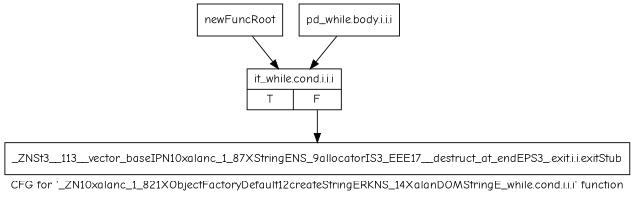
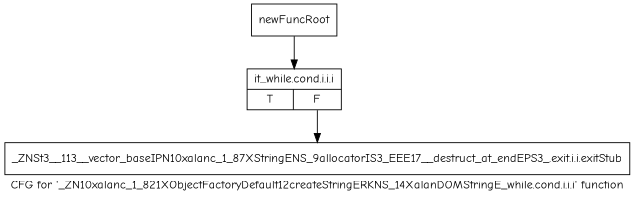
node "pd_while.body.i.i.i": removed
